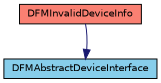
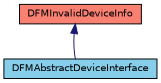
edge "DFMInvalidDeviceInfo" -> "DFMAbstractDeviceInterface": reversed
